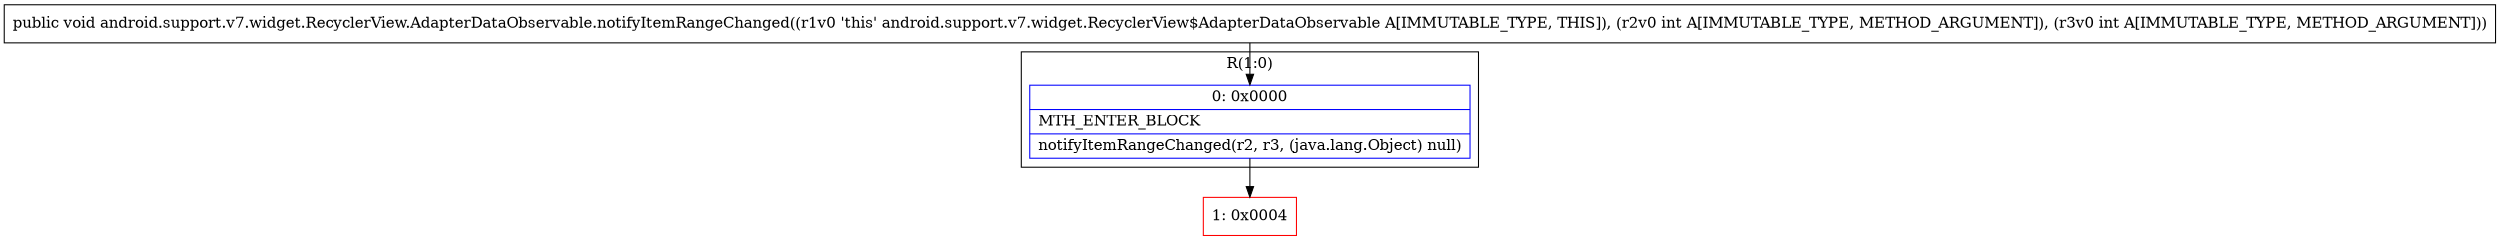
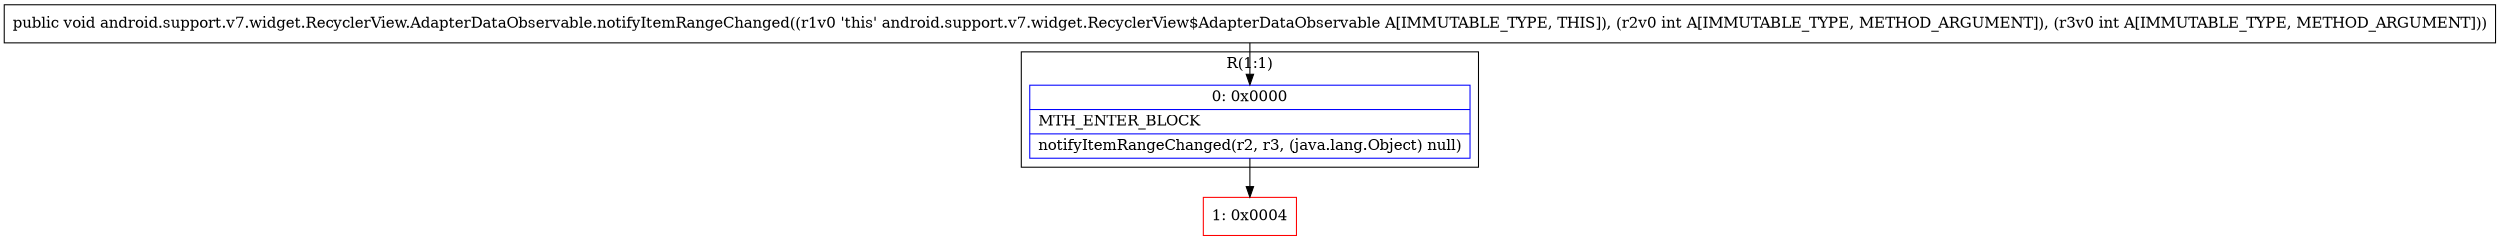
cluster "R(1:0)": label "R(1:0)" -> "R(1:1)"
